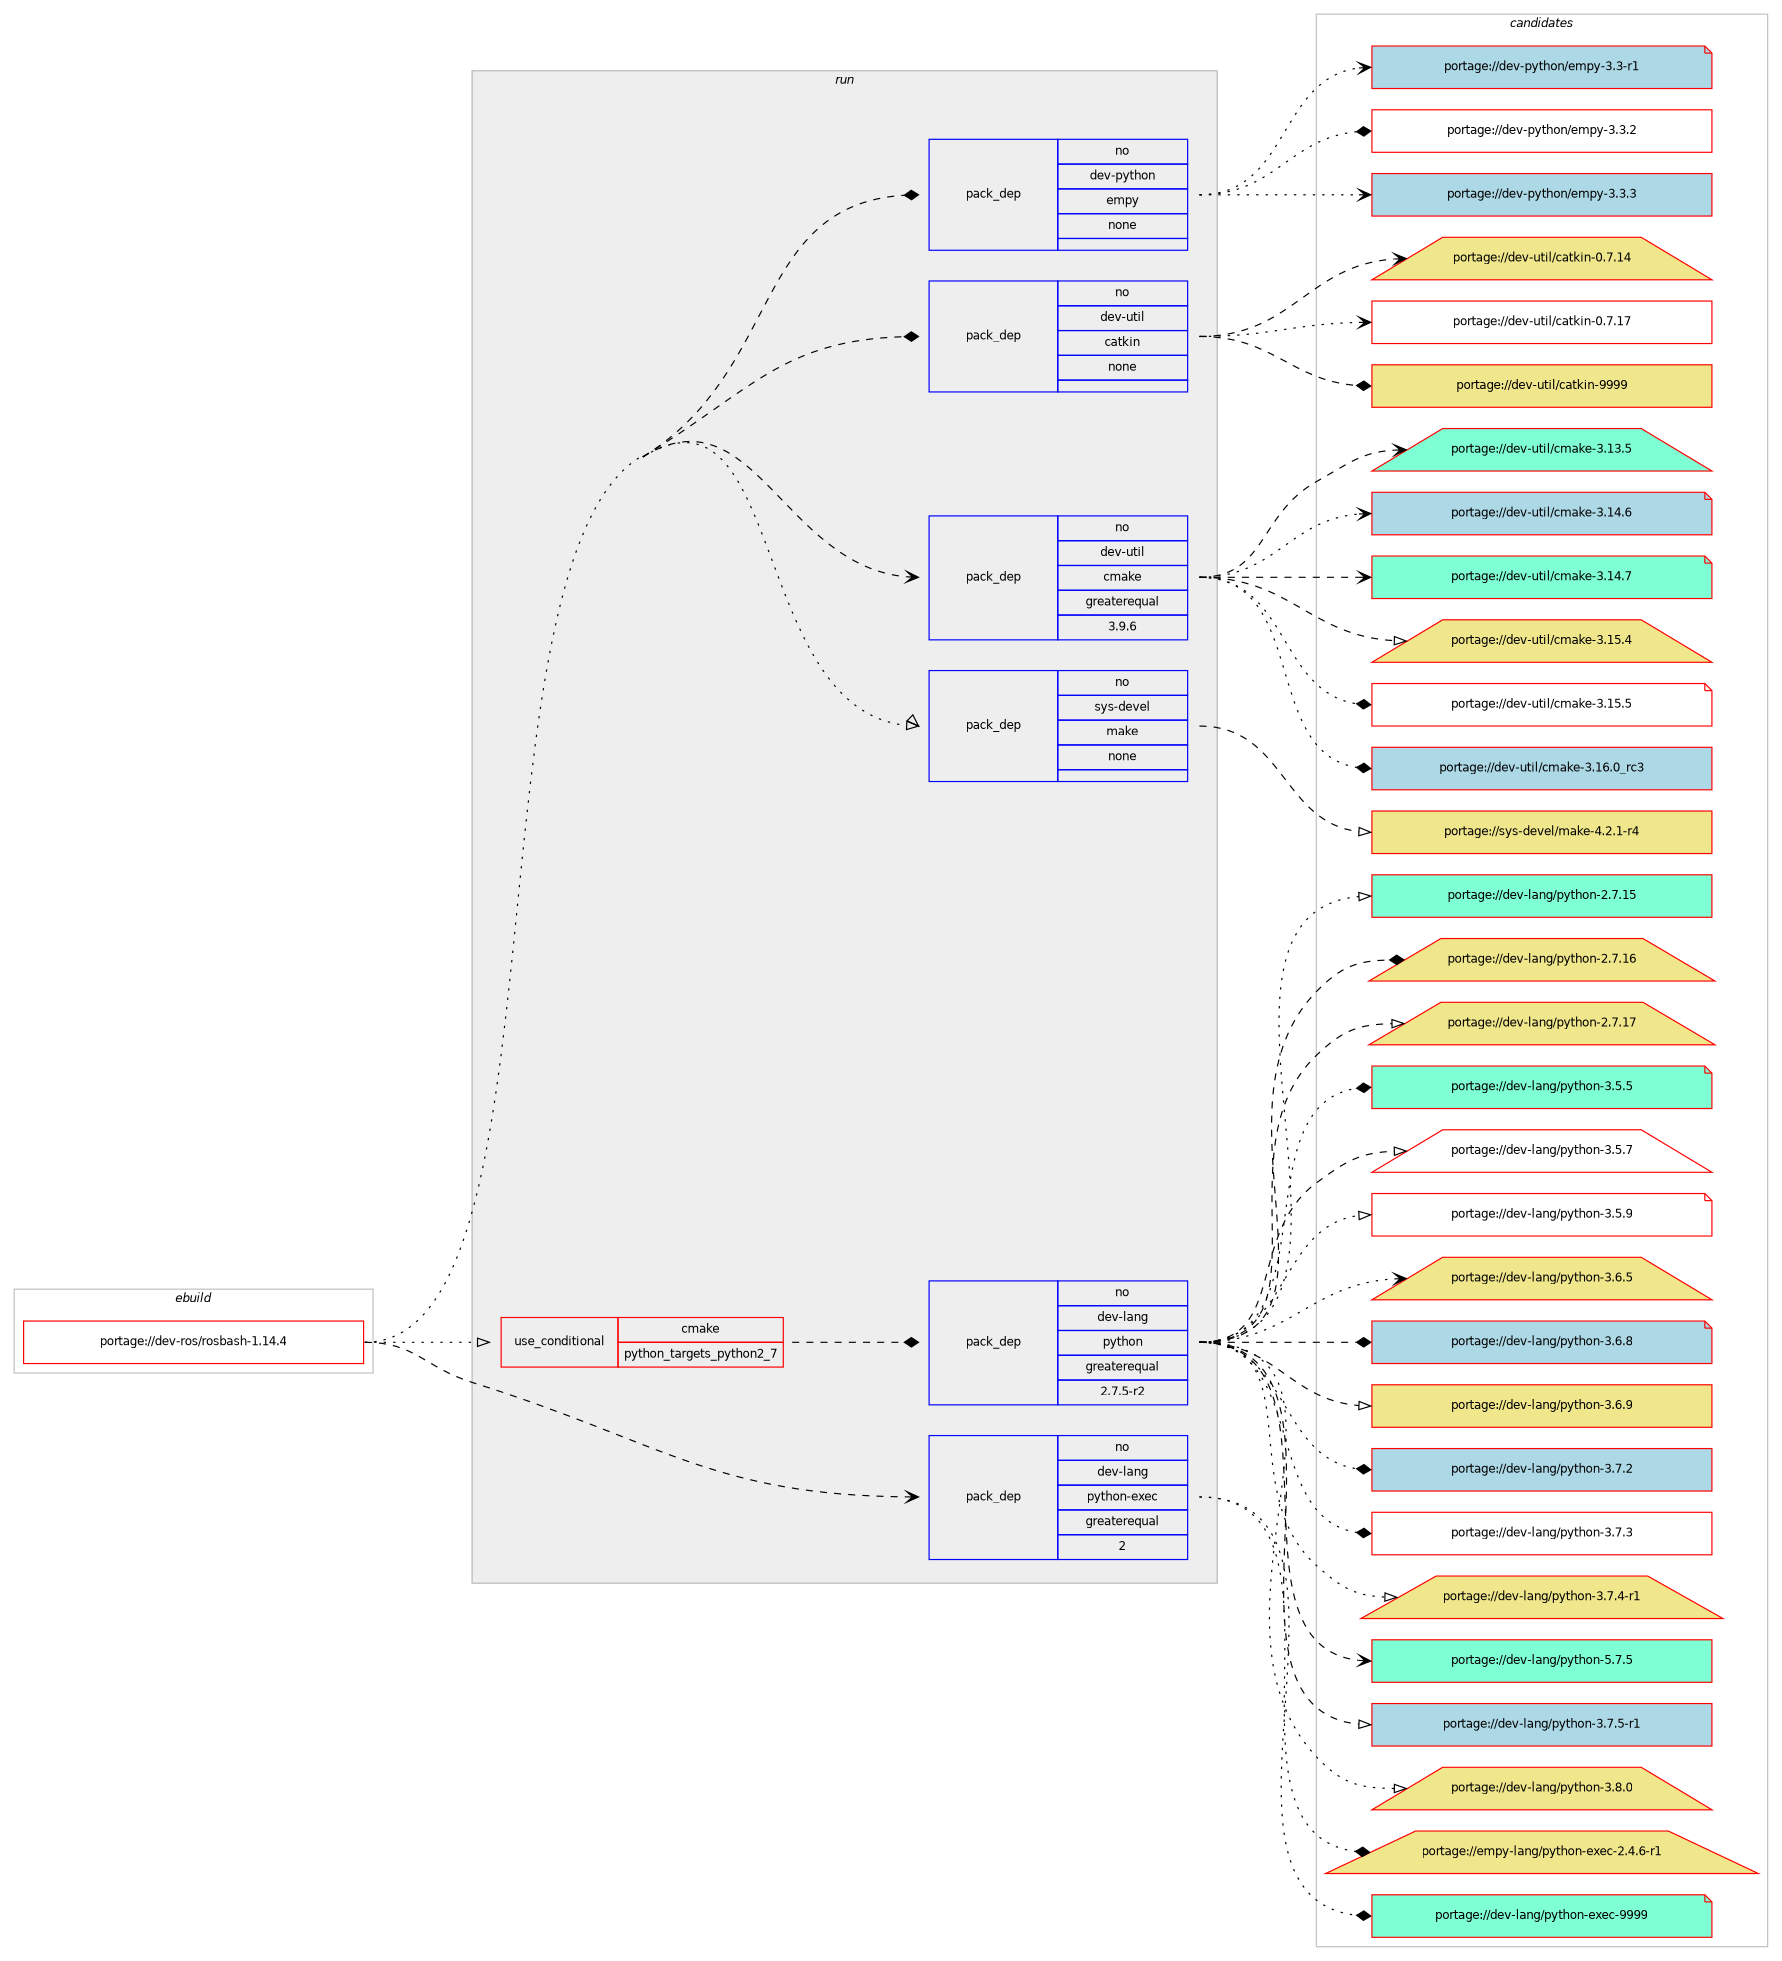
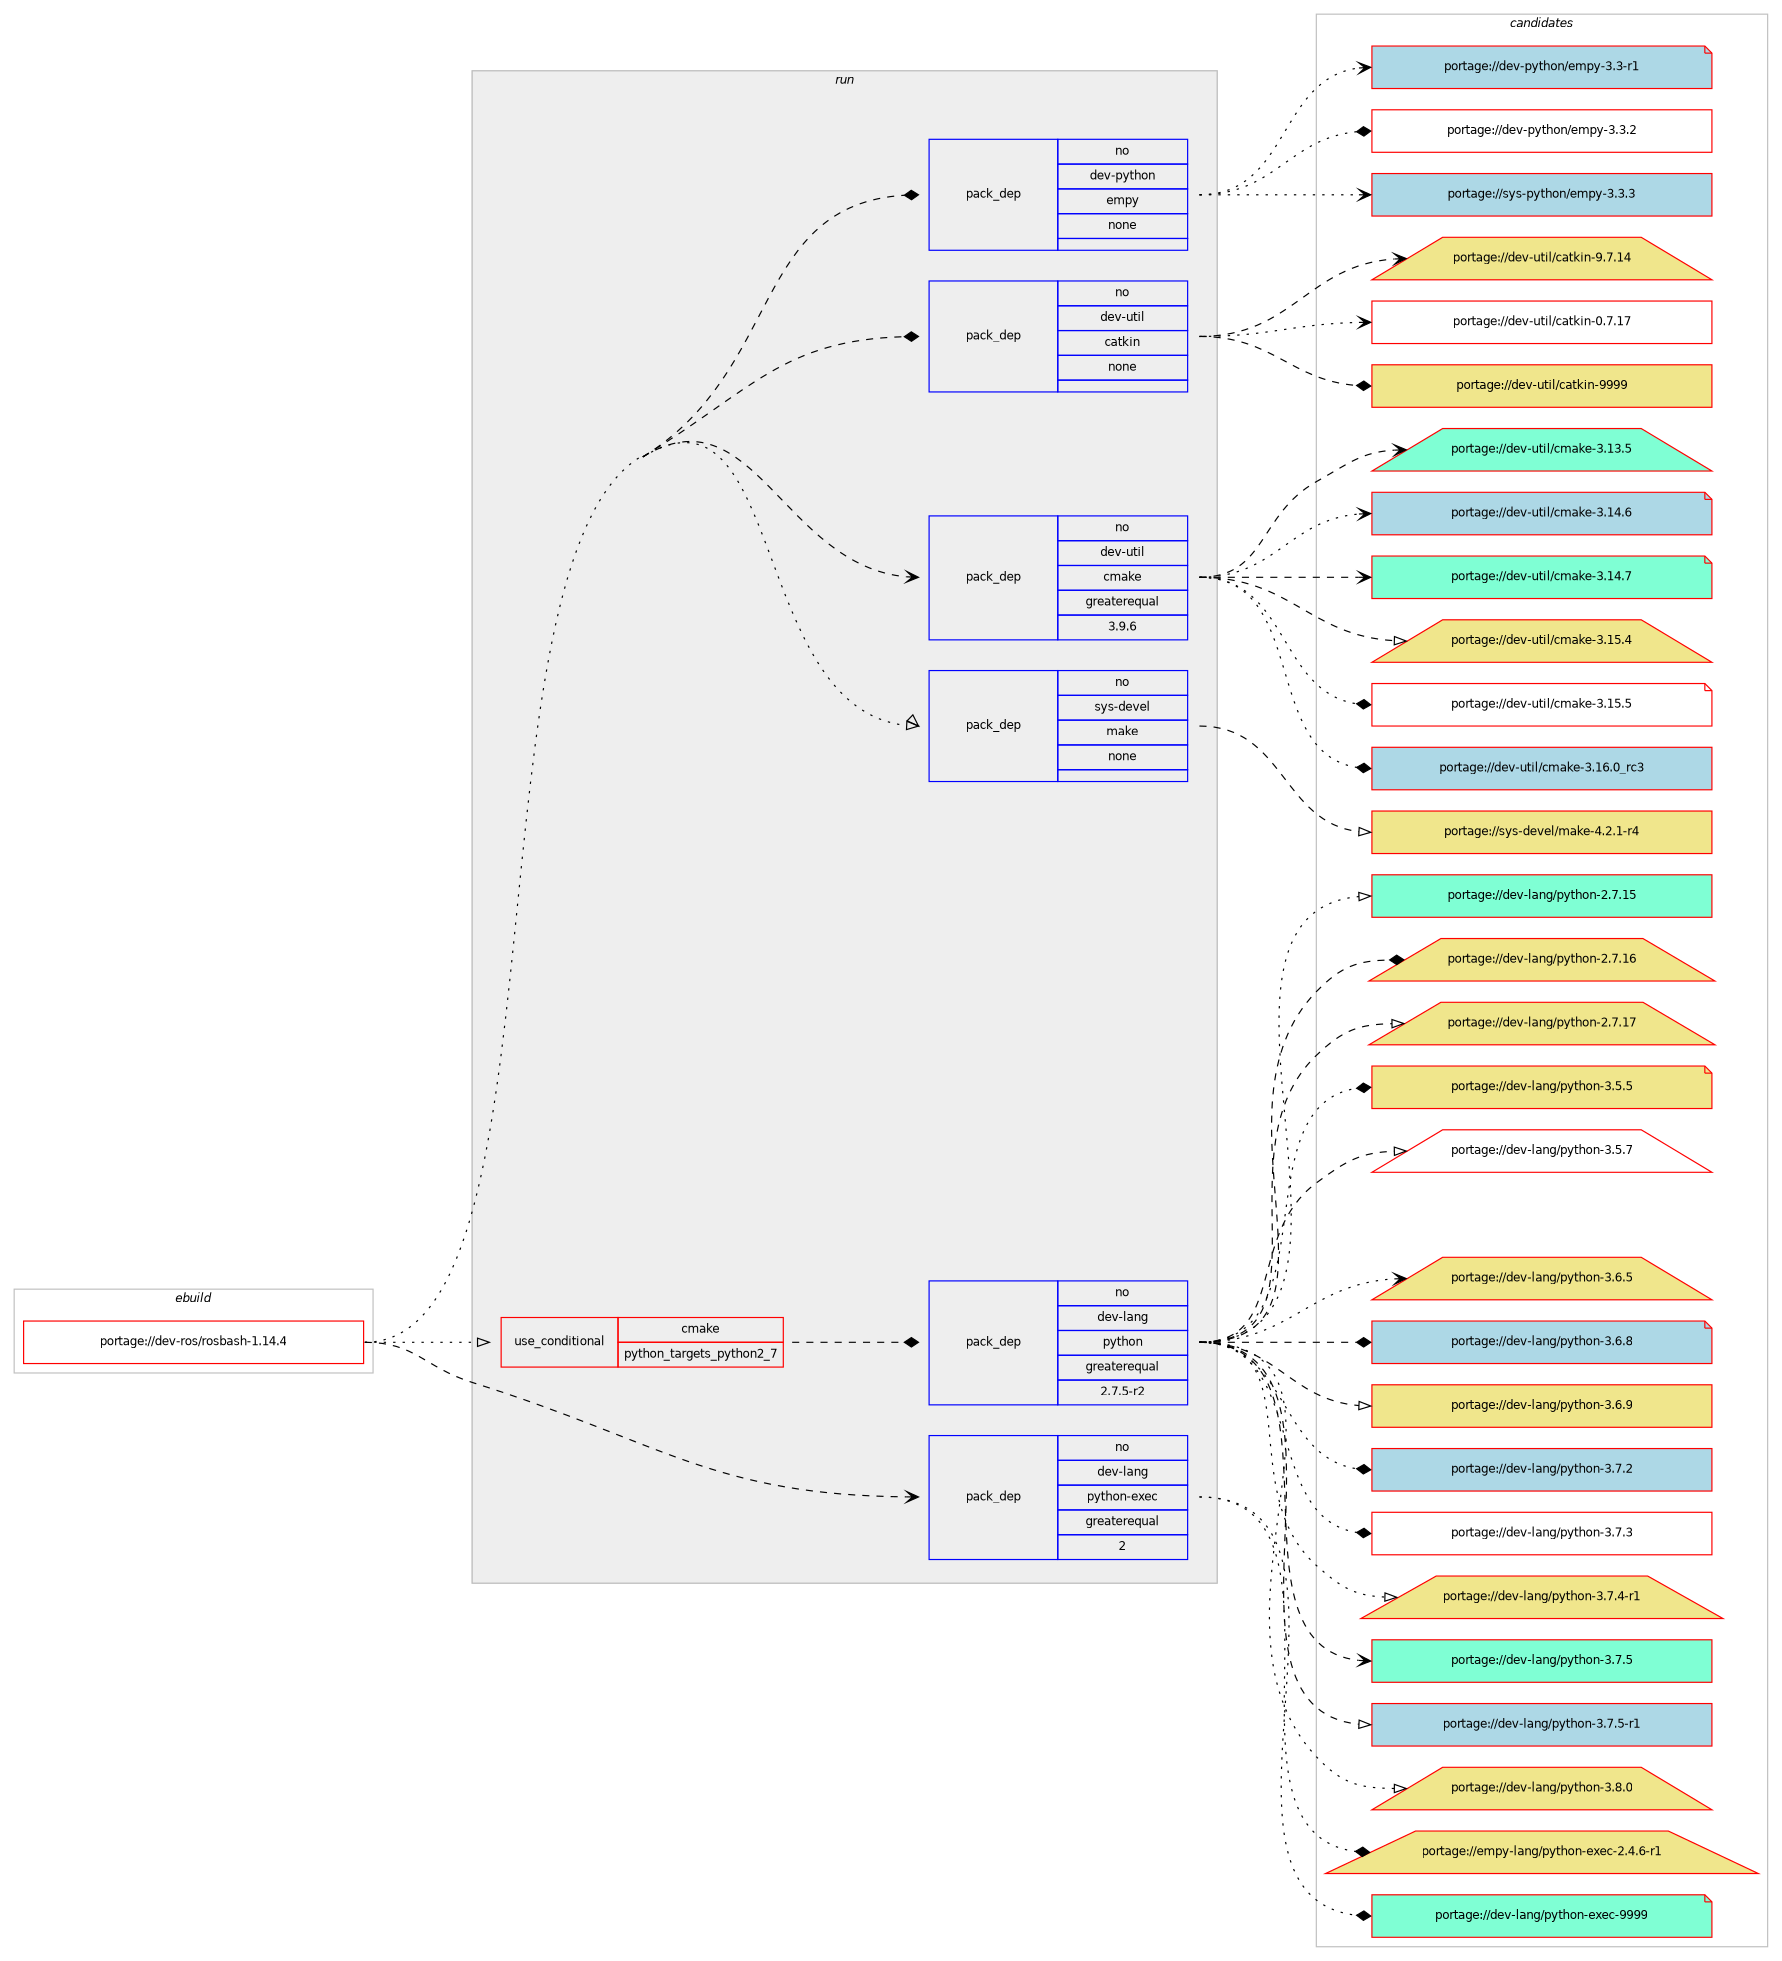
node "portage://dev-python/empy-3.3.3": label "portage://dev-python/empy-3.3.3" -> "portage://sys-python/empy-3.3.3"
node "portage://dev-util/catkin-0.7.14": label "portage://dev-util/catkin-0.7.14" -> "portage://dev-util/catkin-9.7.14"
node "portage://dev-lang/python-3.5.5": fillcolor aquamarine -> khaki
node "portage://dev-lang/python-3.5.9": removed
node "portage://dev-lang/python-5.7.5": label "portage://dev-lang/python-5.7.5" -> "portage://dev-lang/python-3.7.5"
